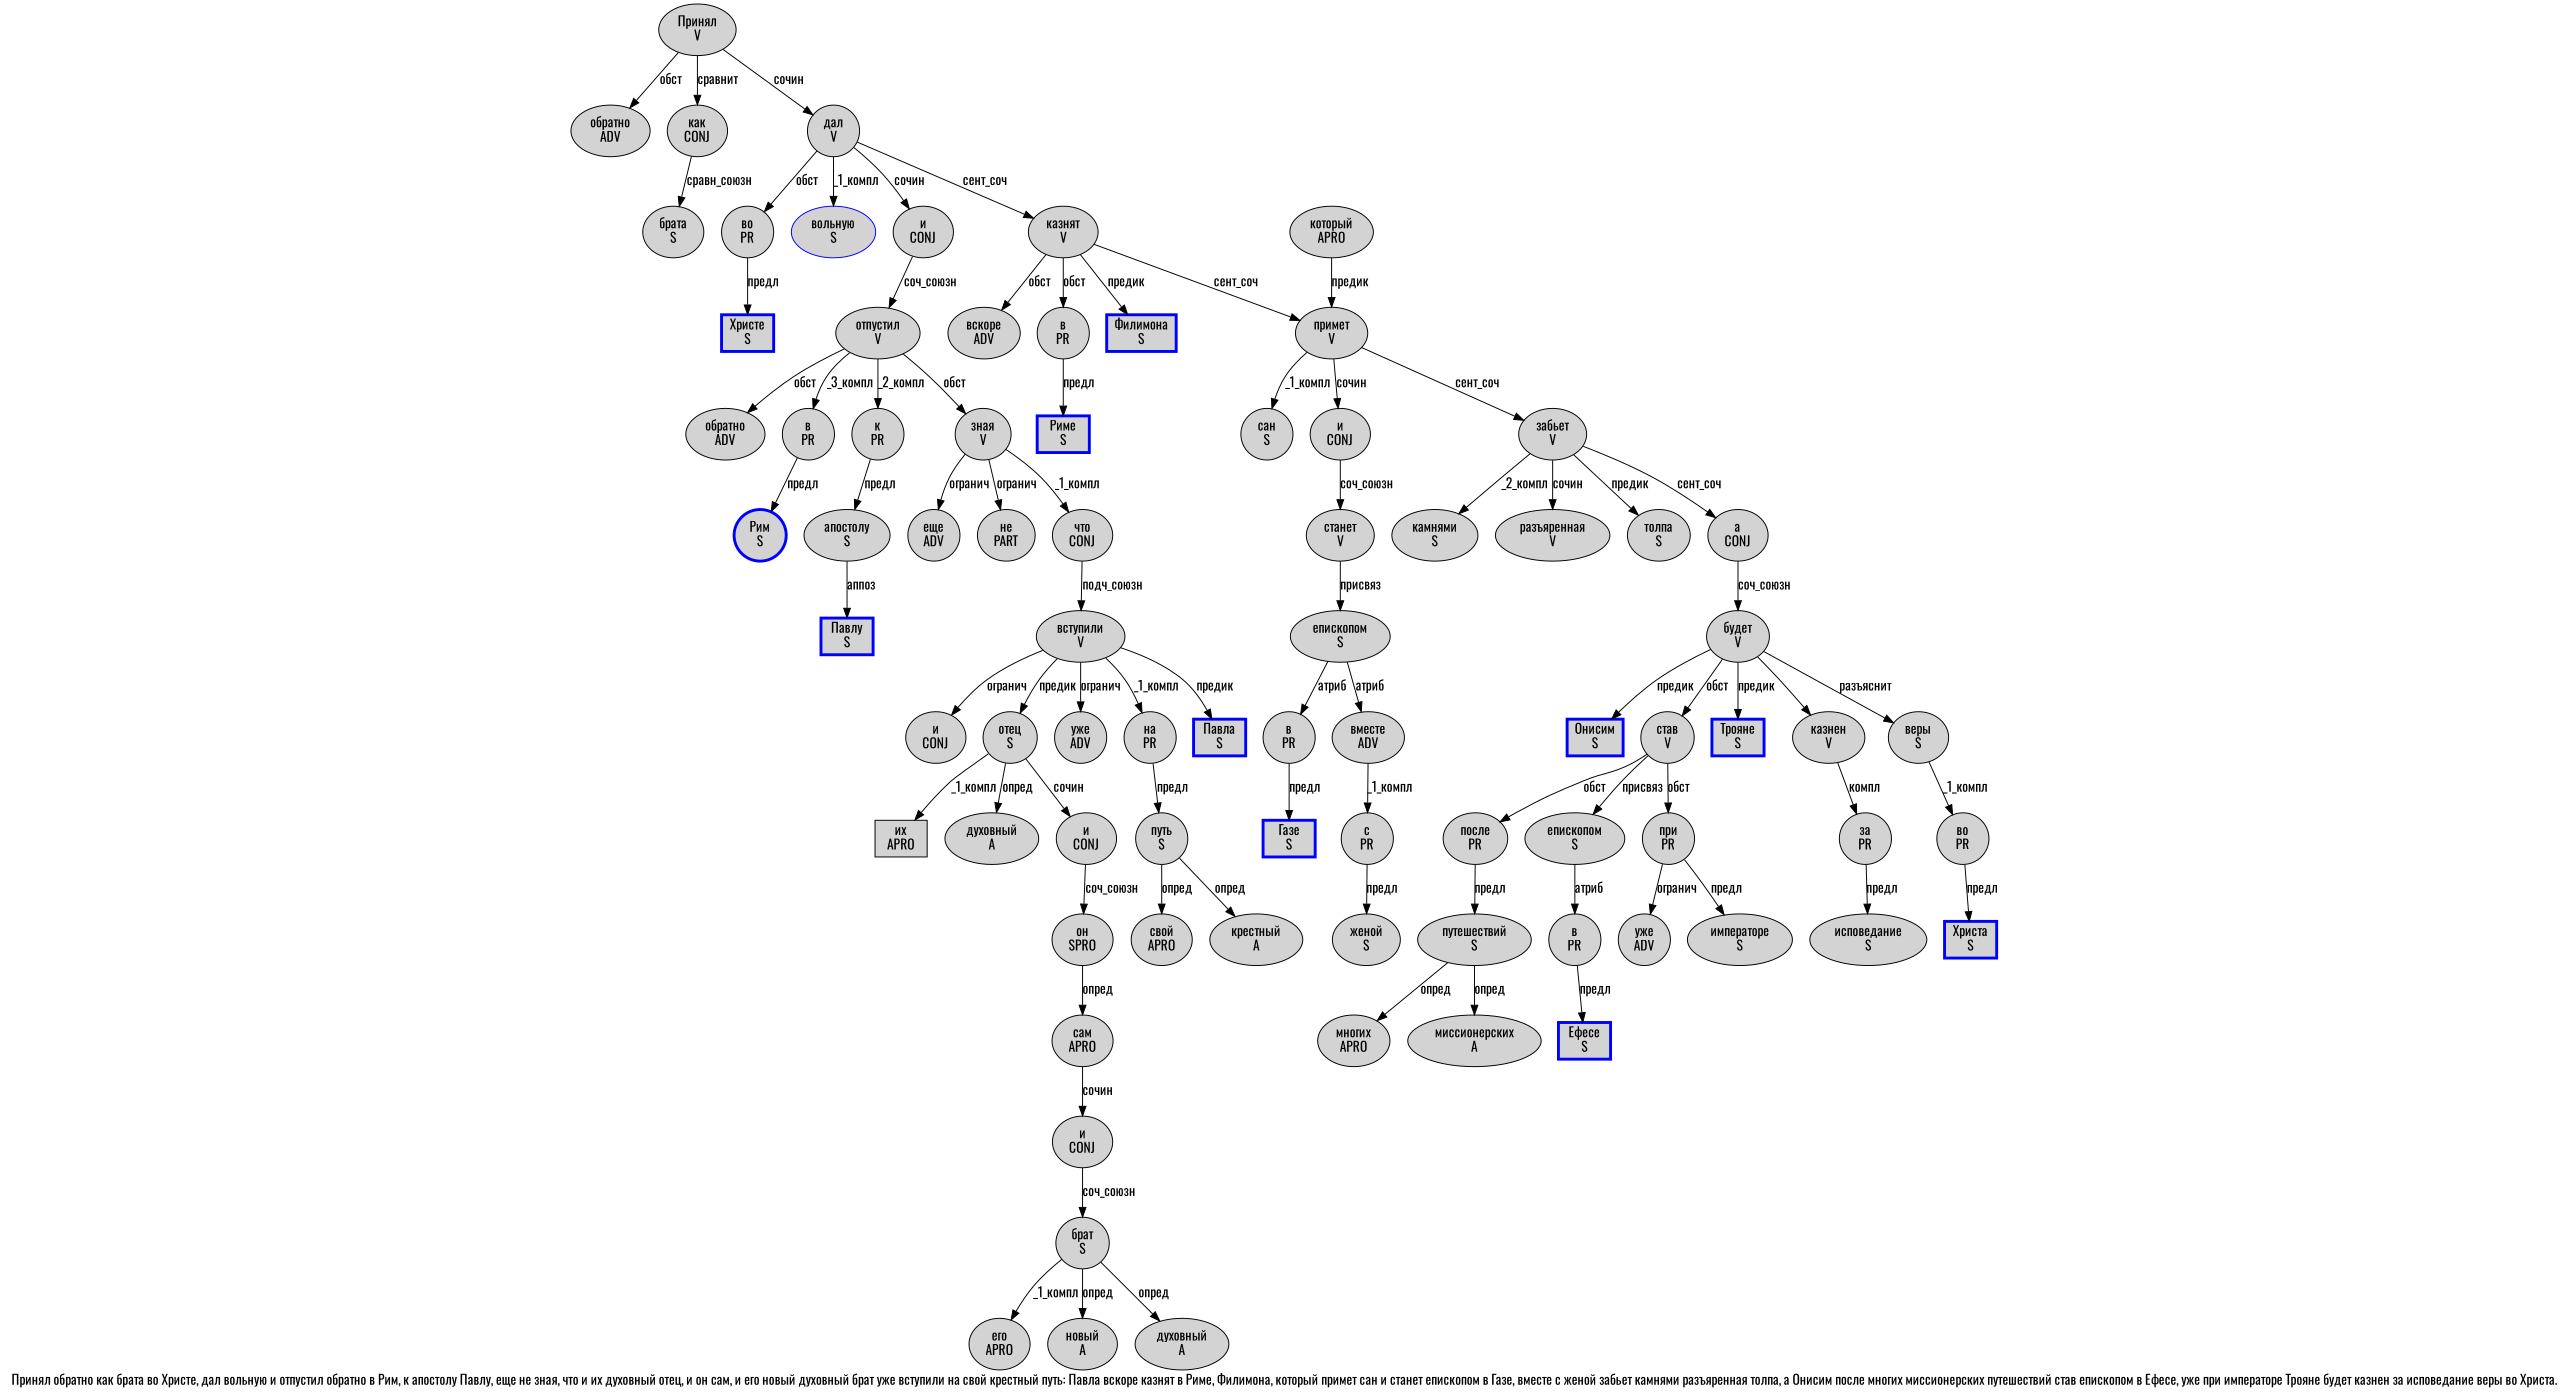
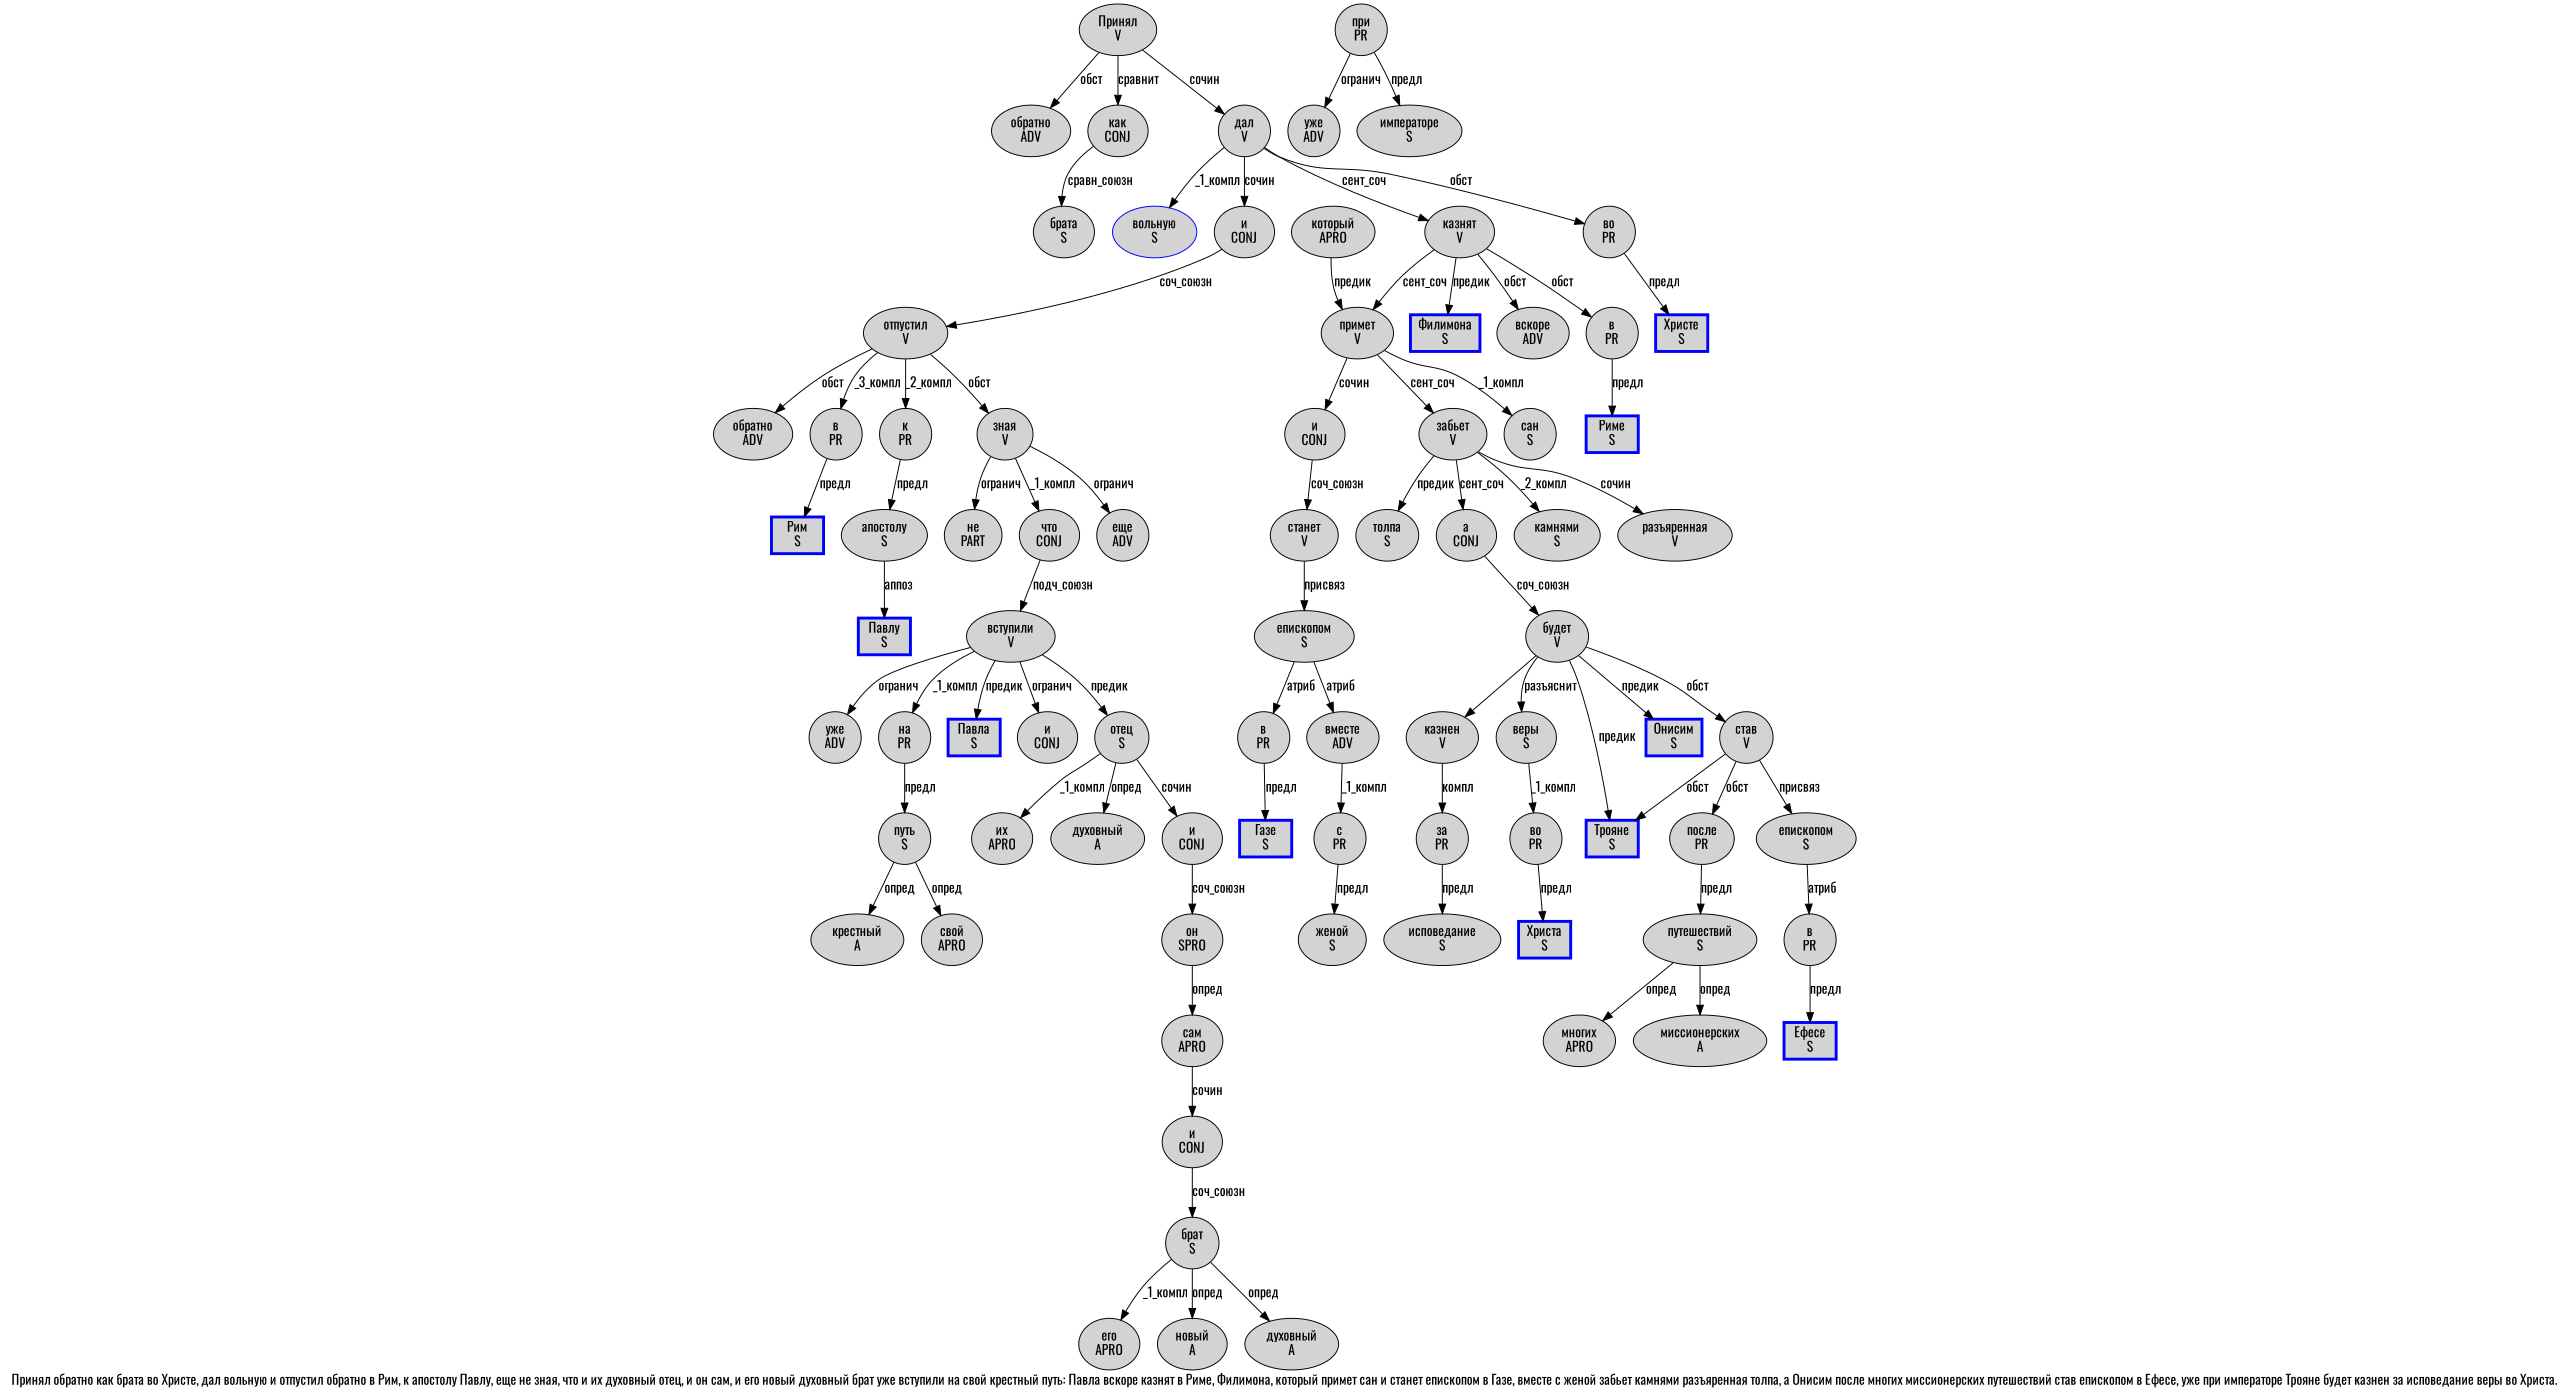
node "Рим S": shape ellipse -> box
edge "став V" -> "при PR": now "став V" -> "Трояне S"
node "их APRO": shape box -> ellipse
